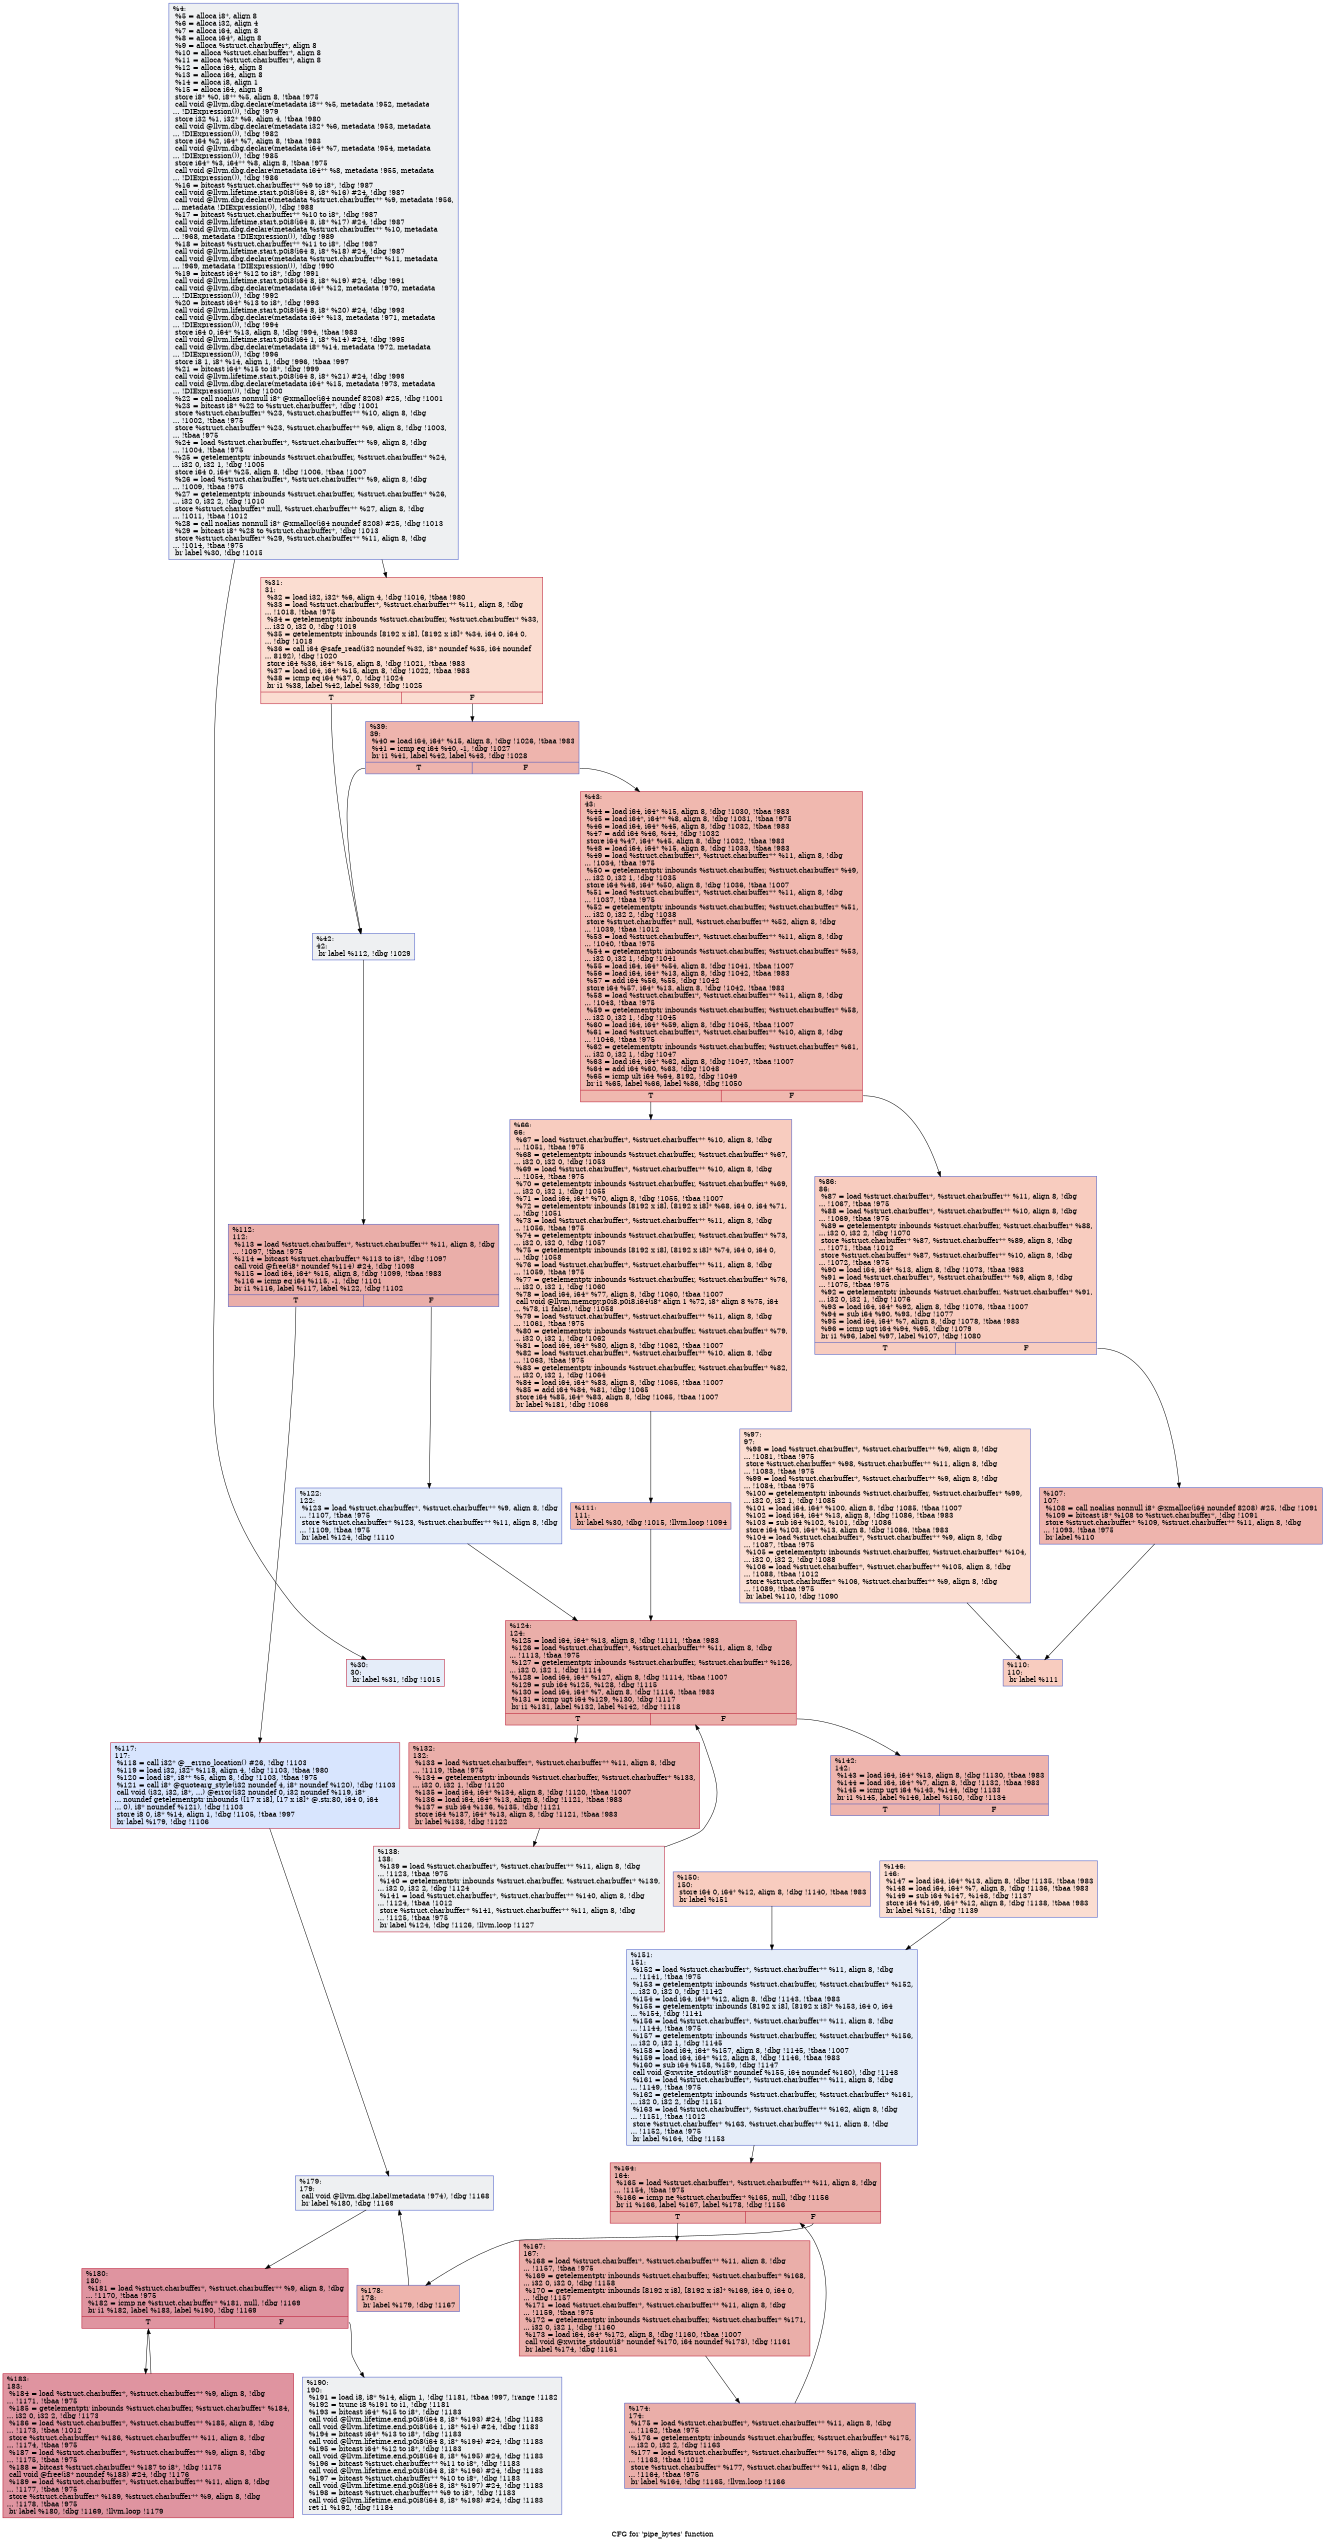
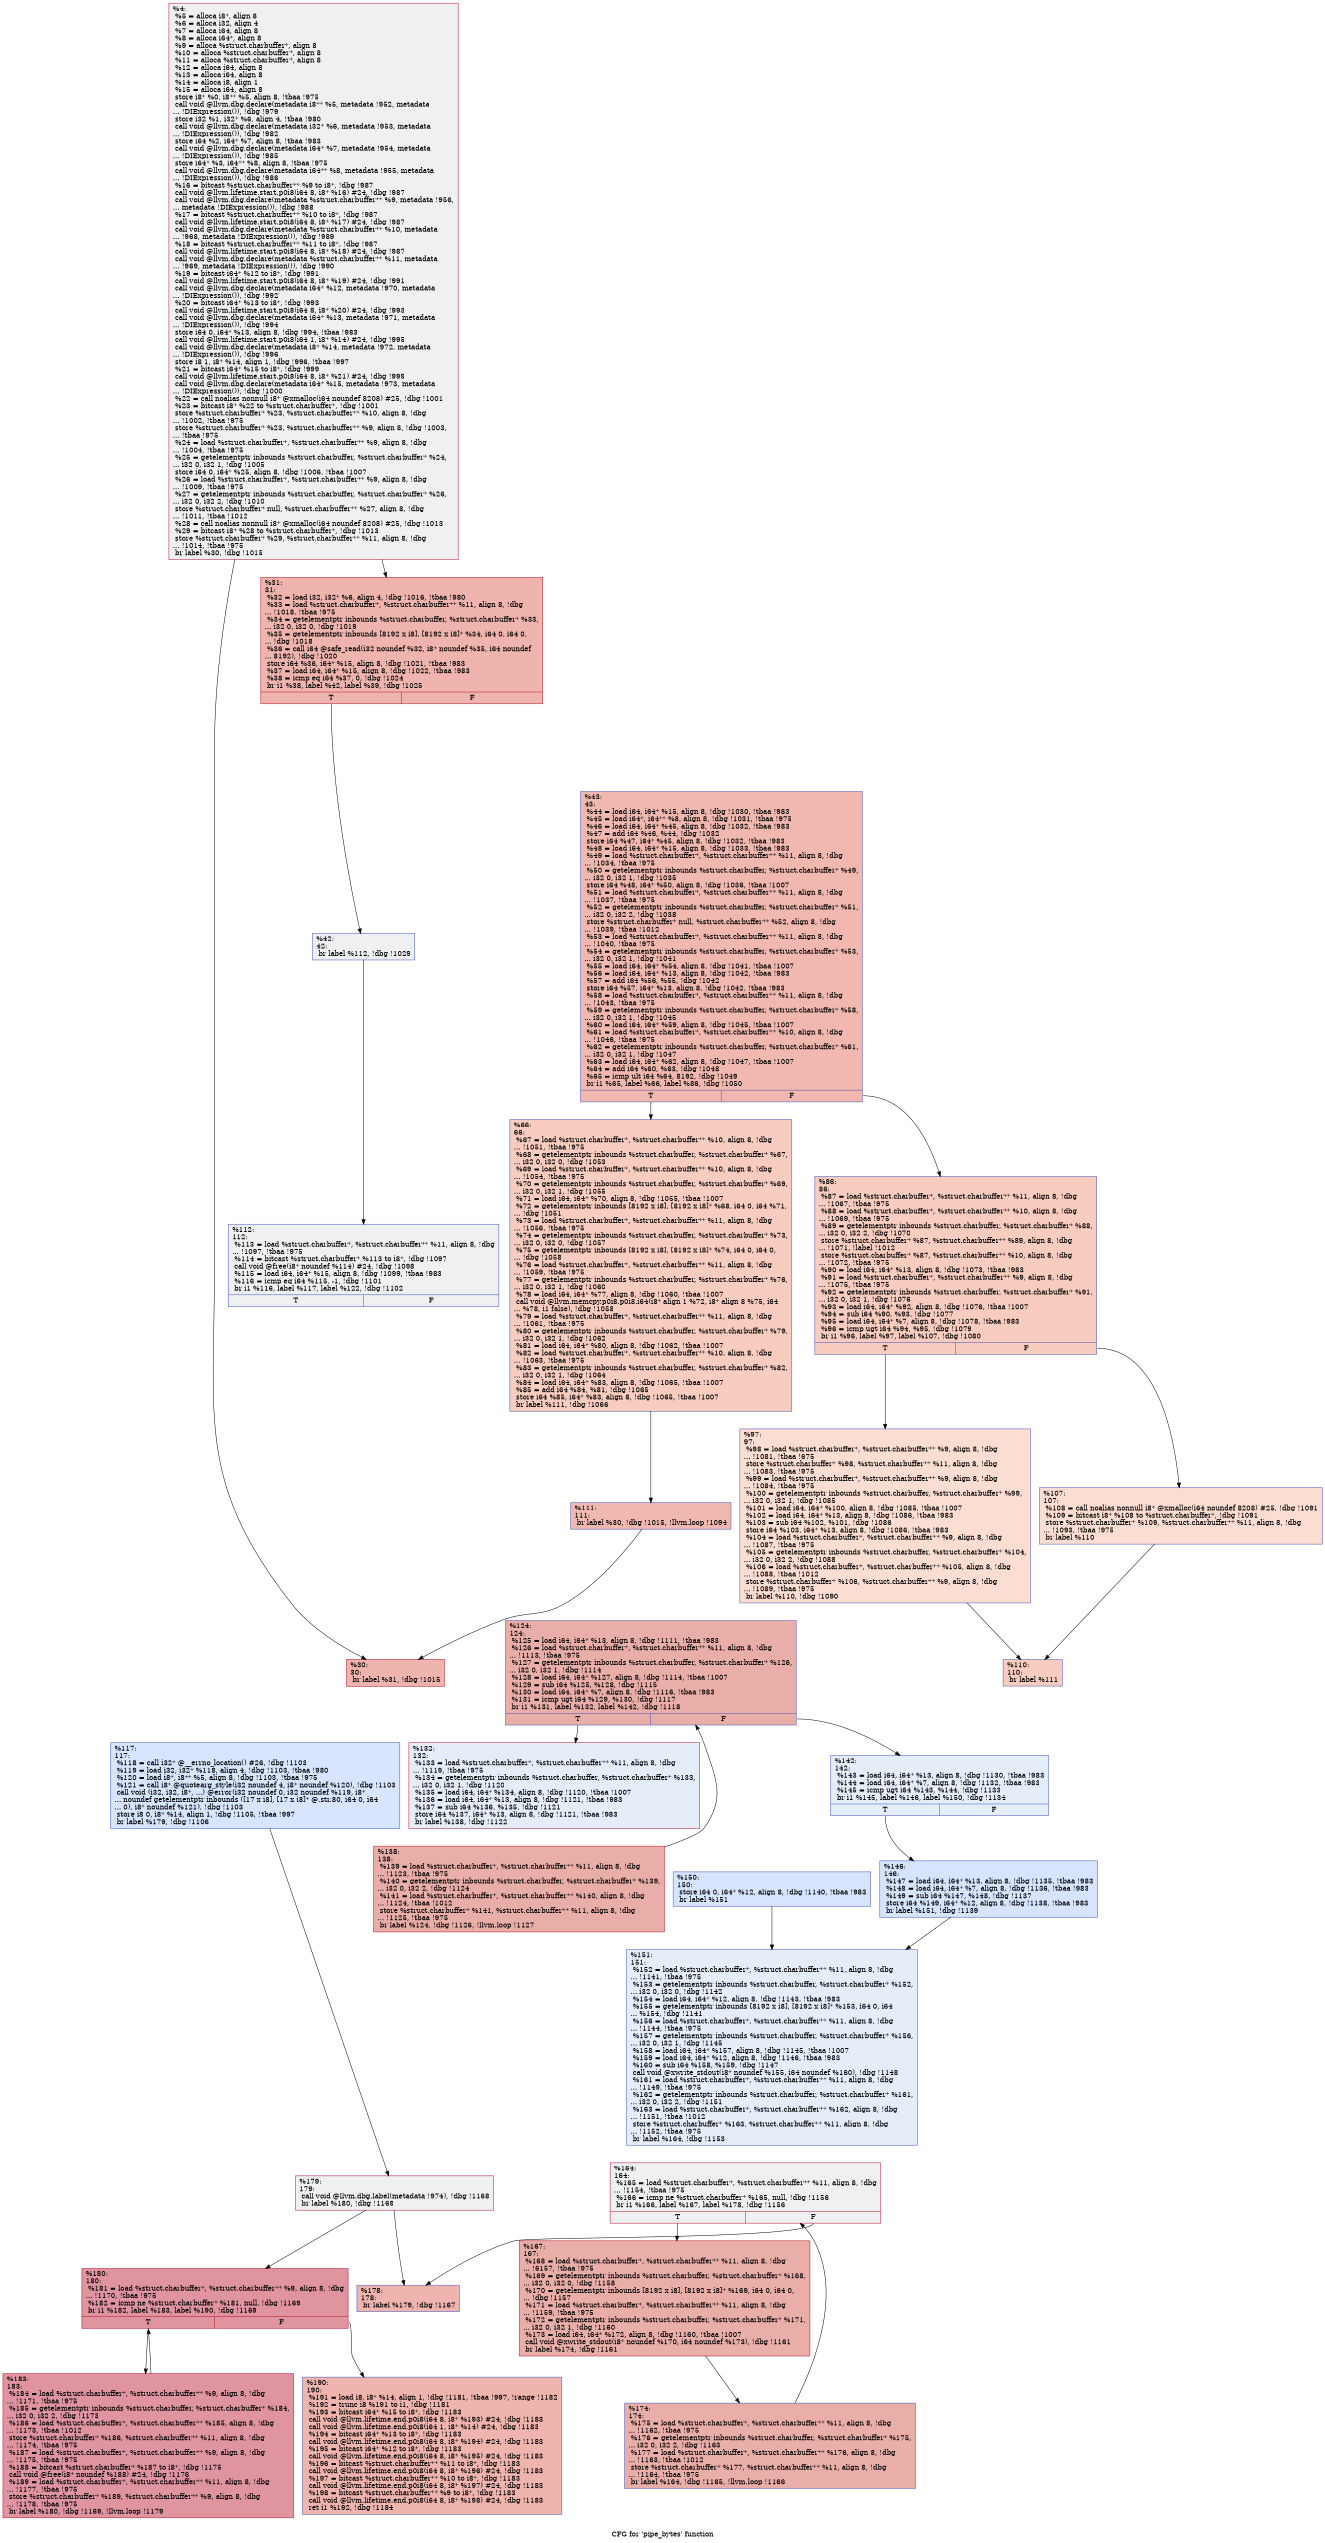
node "%4:": color #3d50c3ff -> #b70d28ff
node "%31:": fillcolor #f7b39670 -> #d8564670
node "%39:": removed
node "%43:": color #b70d28ff -> #3d50c3ff
node "%86:": text "... !1071, !tbaa !1012" -> "... !1071, !label !1012"
node "%112:": fillcolor #d0473d70 -> #d9dce170
edge "%86:" -> "%97:": added
node "%66:": text "br label %181, !dbg !1066" -> "br label %111, !dbg !1066"
node "%97:": text "... !1081, !tbaa !975" -> "... !1081, !tbaa !675"
node "%122:": removed
node "%107:": fillcolor #d8564670 -> #f7b39670
edge "%112:" -> "%117:": removed
edge "%111:" -> "%124:": now "%111:" -> "%30:"
node "%30:": fillcolor #c5d6f270 -> #d8564670
node "%124:": color #b70d28ff -> #3d50c3ff
node "%117:": color #b70d28ff -> #3d50c3ff
node "%132:": fillcolor #d0473d70 -> #c5d6f270
node "%142:": fillcolor #d8564670 -> #c5d6f270
edge "%132:" -> "%138:": removed
edge "%142:" -> "%146:": added
node "%138:": fillcolor #d9dce170 -> #d0473d70
node "%150:": fillcolor #f08b6e70 -> #a5c3fe70
node "%146:": fillcolor #f7b39670 -> #a5c3fe70
edge "%151:" -> "%164:": removed
node "%179:": color #3d50c3ff -> #b70d28ff
node "%164:": fillcolor #d0473d70 -> #d9dce170
edge "%178:" -> "%179:": reversed
node "%167:": text "... !1157, !tbaa !975" -> "... !6157, !tbaa !975"
node "%190:": fillcolor #d9dce170 -> #d8564670
